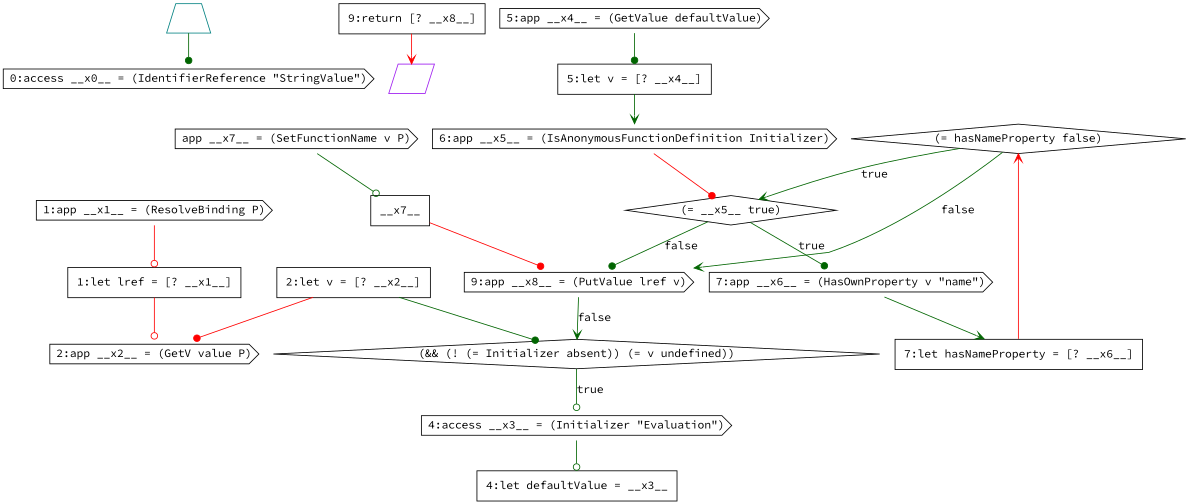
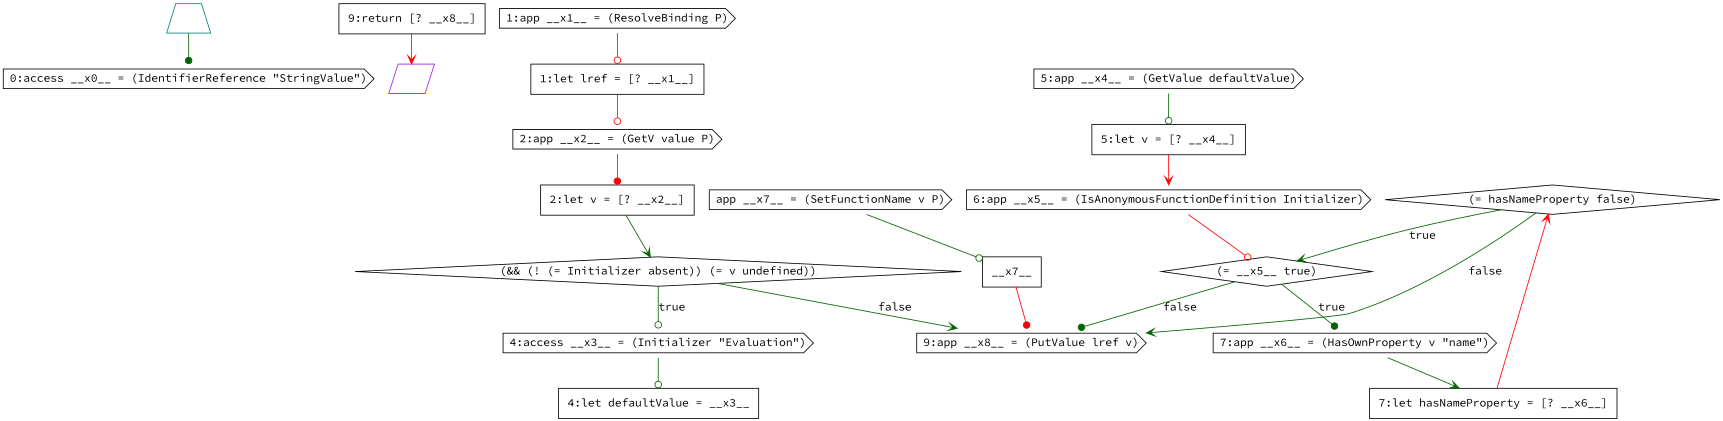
edge "5:app __x4__ = (GetValue defaultValue)" -> "5:let v = [? __x4__]": arrowhead dot -> odot
edge "5:let v = [? __x4__]" -> "6:app __x5__ = (IsAnonymousFunctionDefinition Initializer)": color darkgreen -> red
edge "6:app __x5__ = (IsAnonymousFunctionDefinition Initializer)" -> "(= __x5__ true)": arrowhead dot -> odot
edge "9:app __x8__ = (PutValue lref v)" -> "(&& (! (= Initializer absent)) (= v undefined))": reversed
edge "2:let v = [? __x2__]" -> "2:app __x2__ = (GetV value P)": reversed
edge "2:let v = [? __x2__]" -> "(&& (! (= Initializer absent)) (= v undefined))": arrowhead dot -> vee
